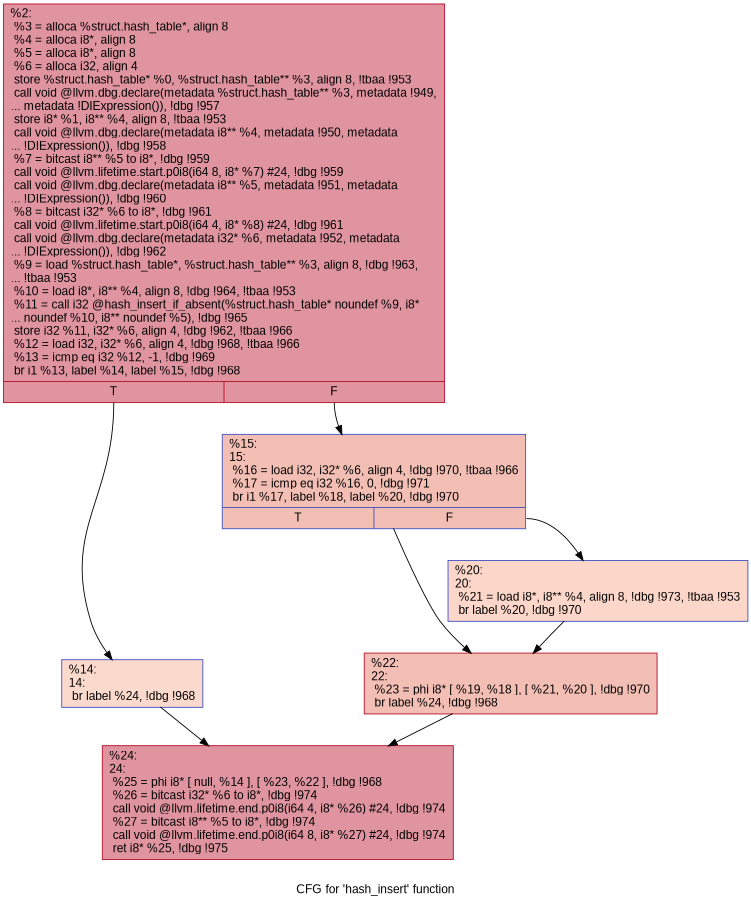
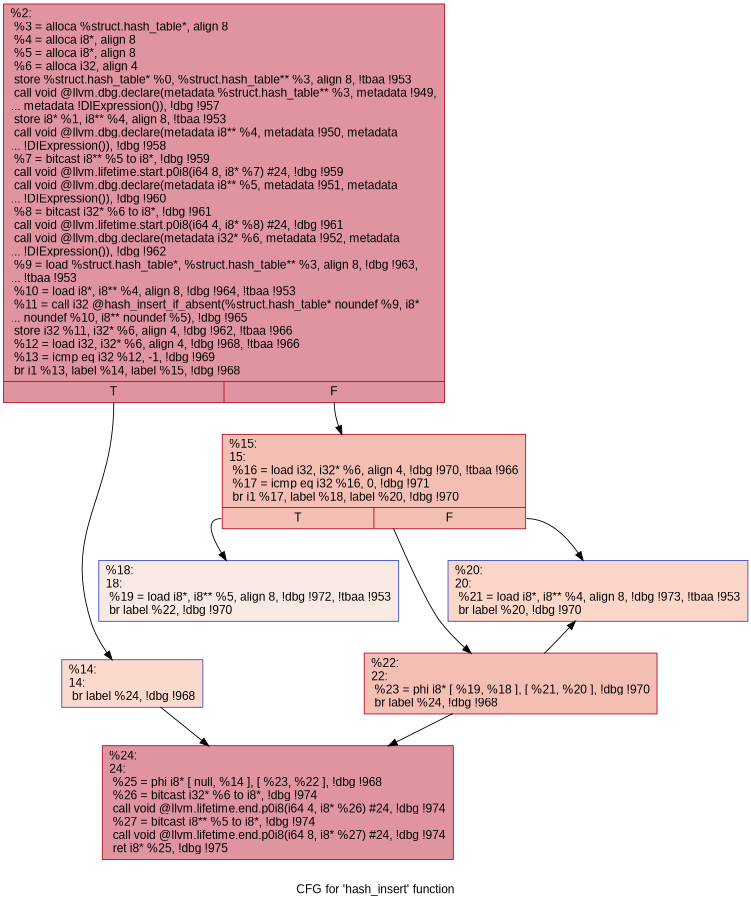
node "%15:": color #3d50c3ff -> #b70d28ff
node "%18:": added
edge "%20:" -> "%22:": reversed
